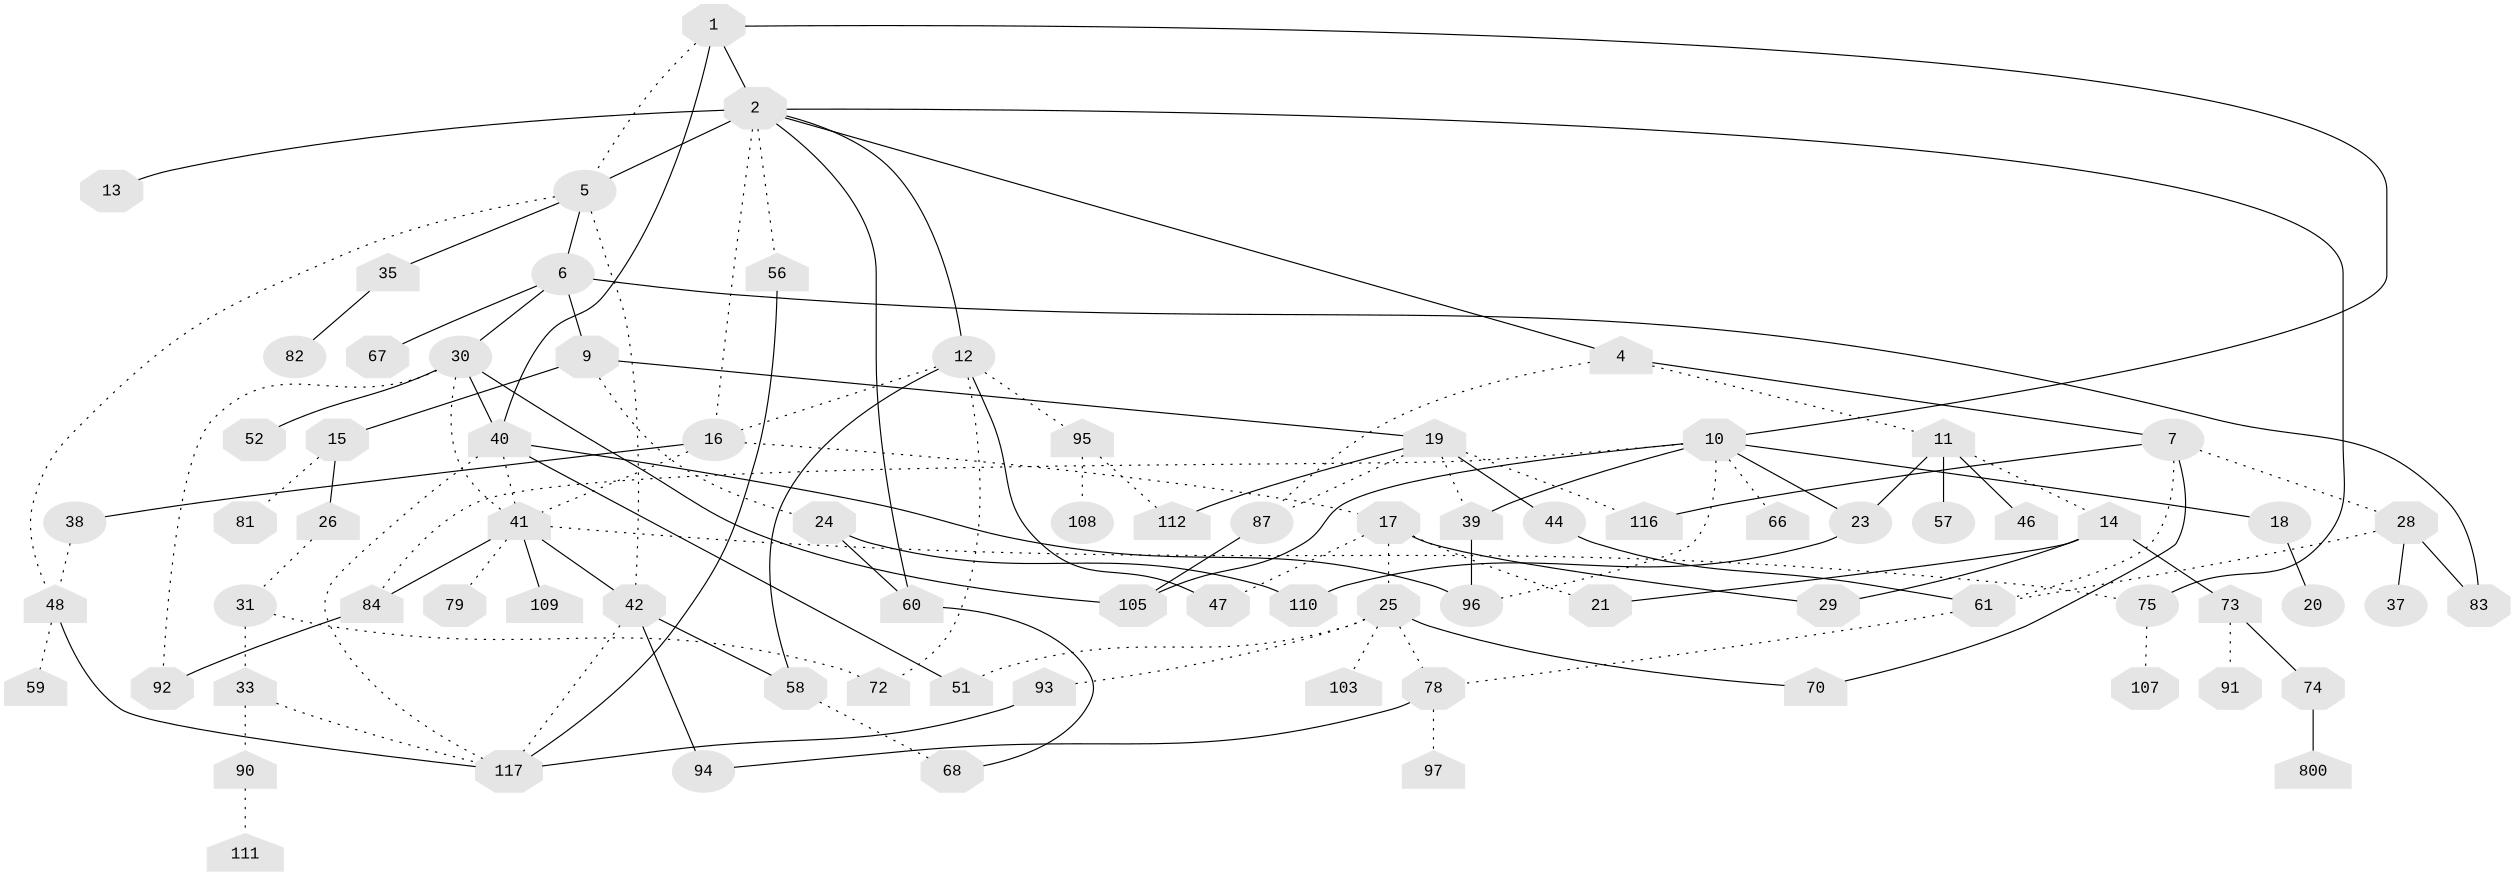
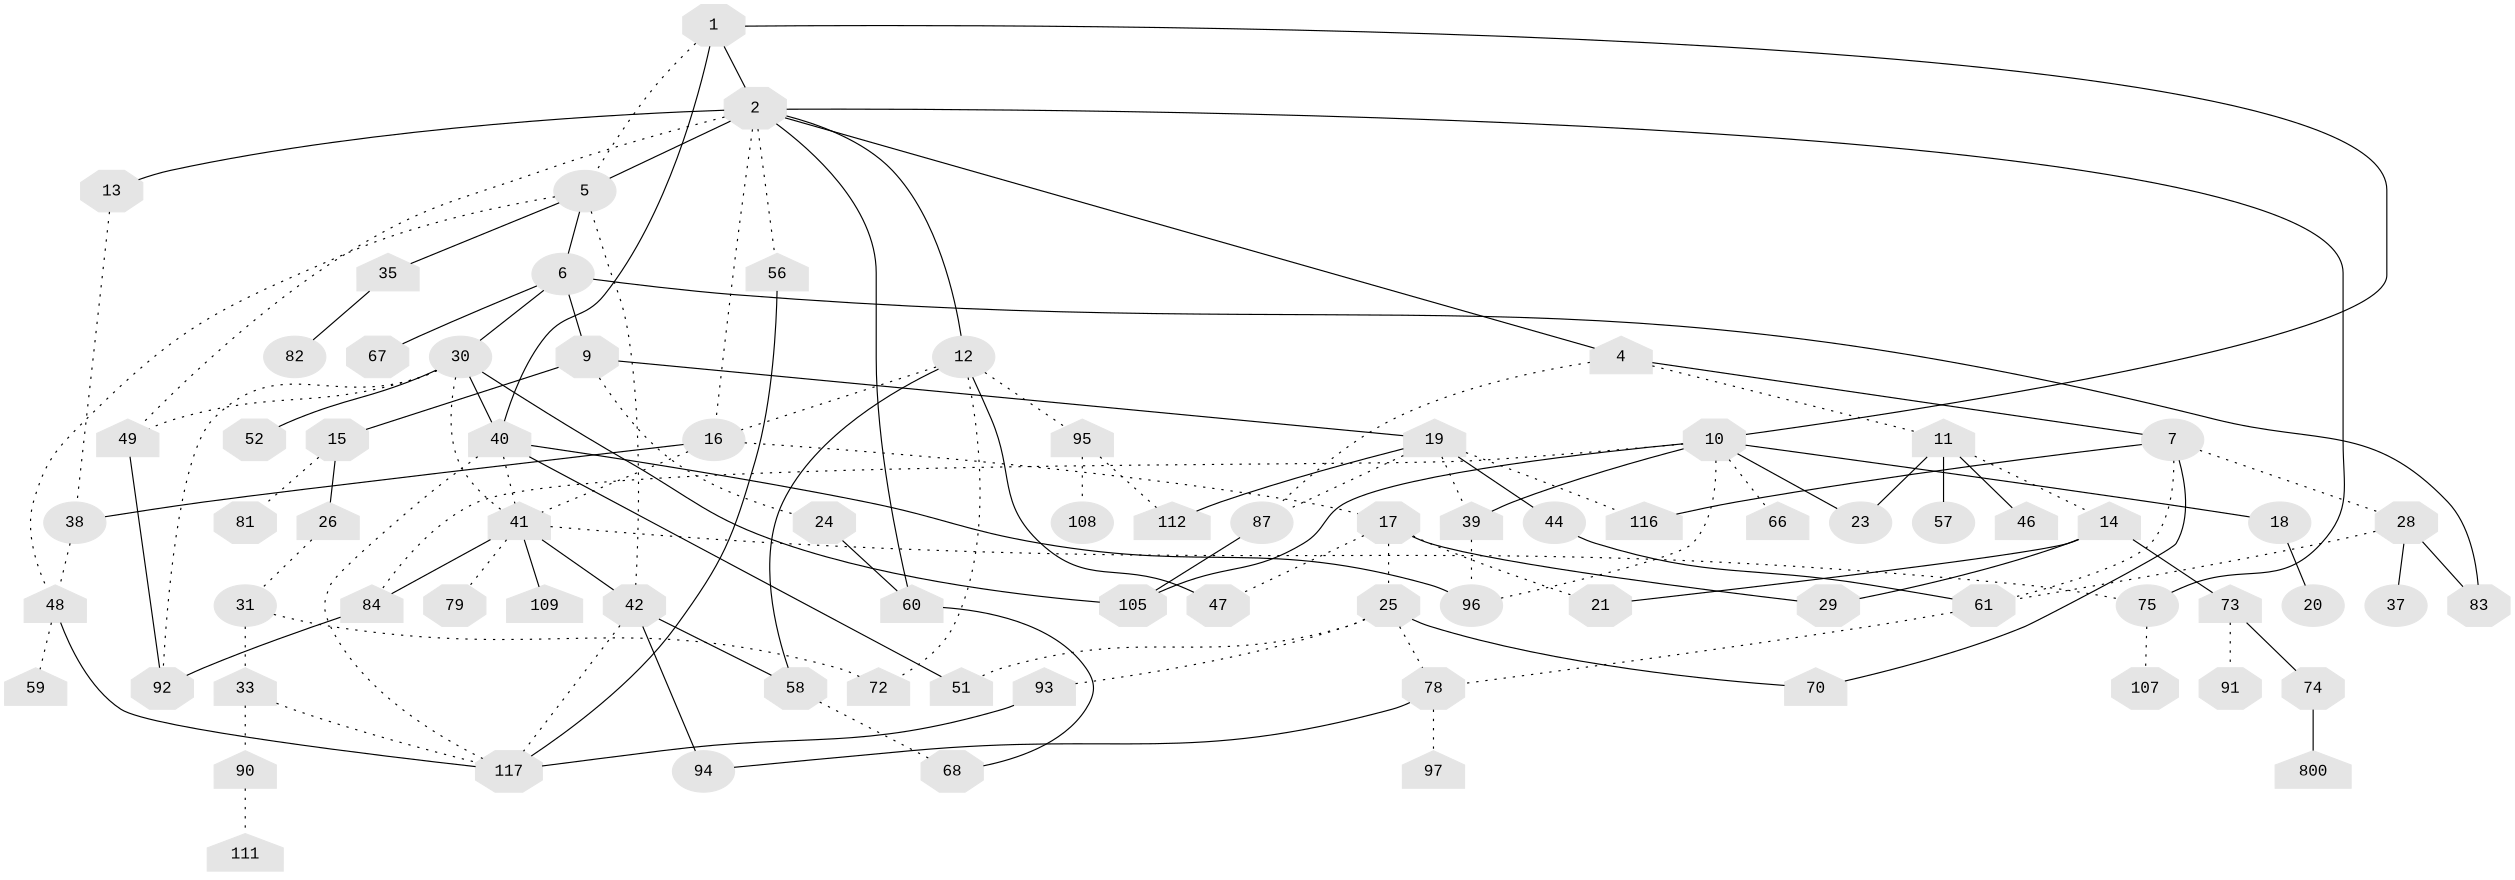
edge "13" -- "38": added
node "49": added
edge "39" -- "96": style solid -> dotted
node "110": removed
node "103": removed
